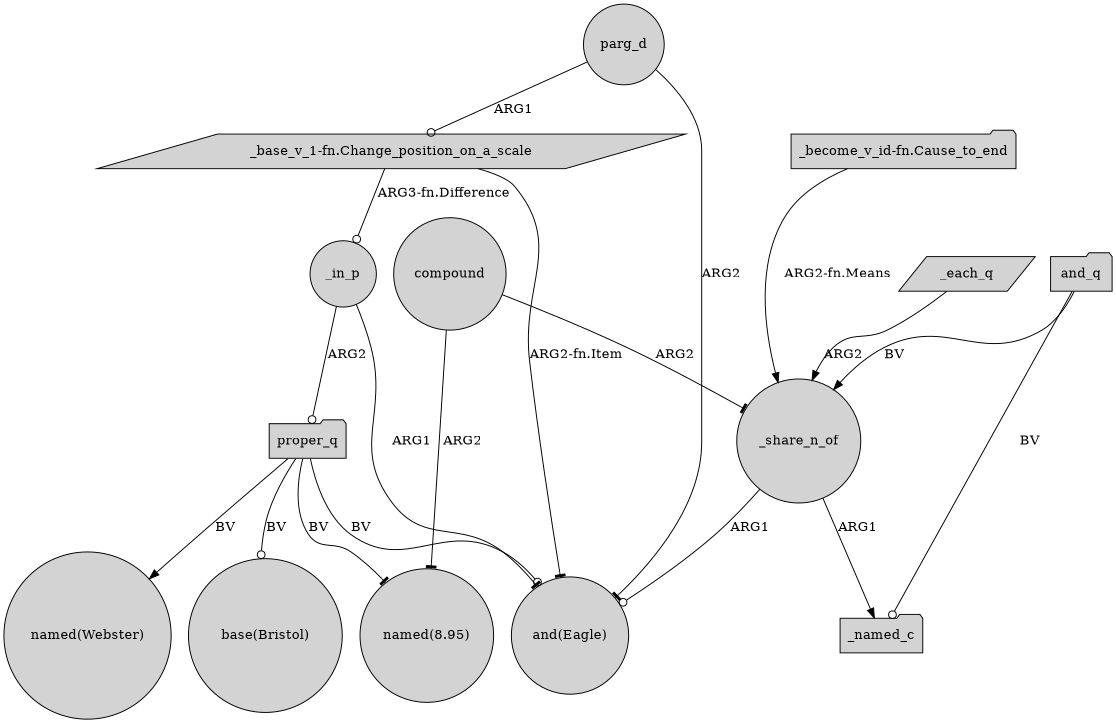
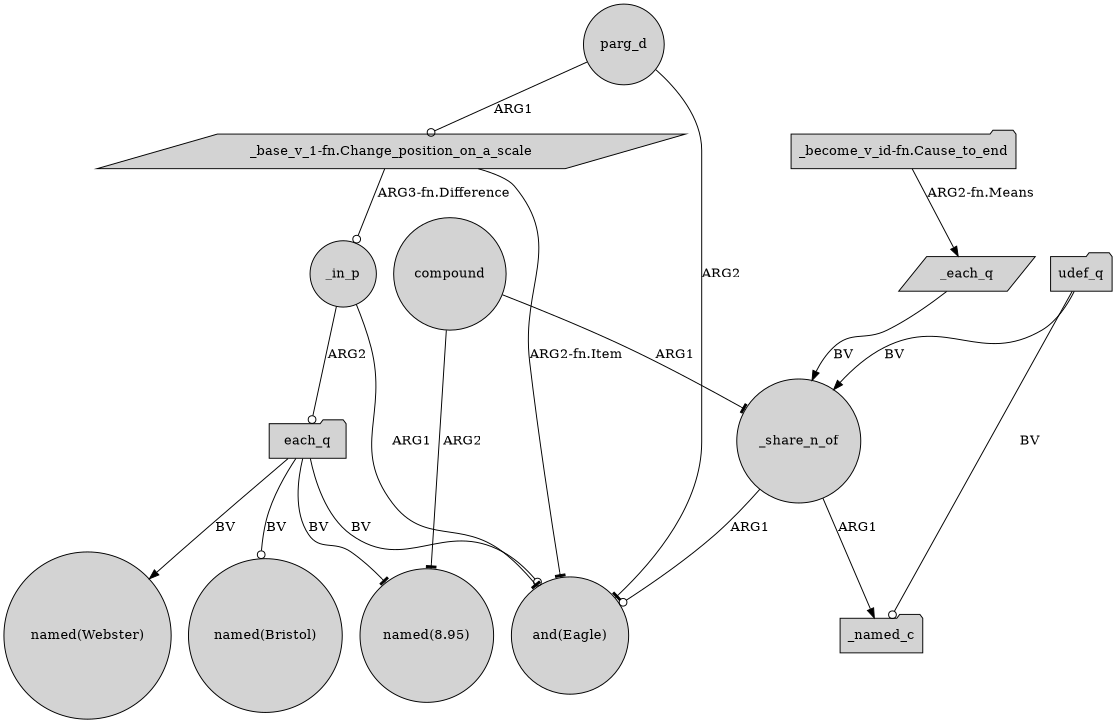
edge "_become_v_id-fn.Cause_to_end" -> "_share_n_of": now "_become_v_id-fn.Cause_to_end" -> "_each_q"
node "and_q": label "and_q" -> "udef_q"
edge "compound" -> "_share_n_of": label "ARG2" -> "ARG1"
edge "_each_q" -> "_share_n_of": label "ARG2" -> "BV"
node "proper_q": label "proper_q" -> "each_q"
node "base(Bristol)": label "base(Bristol)" -> "named(Bristol)"
